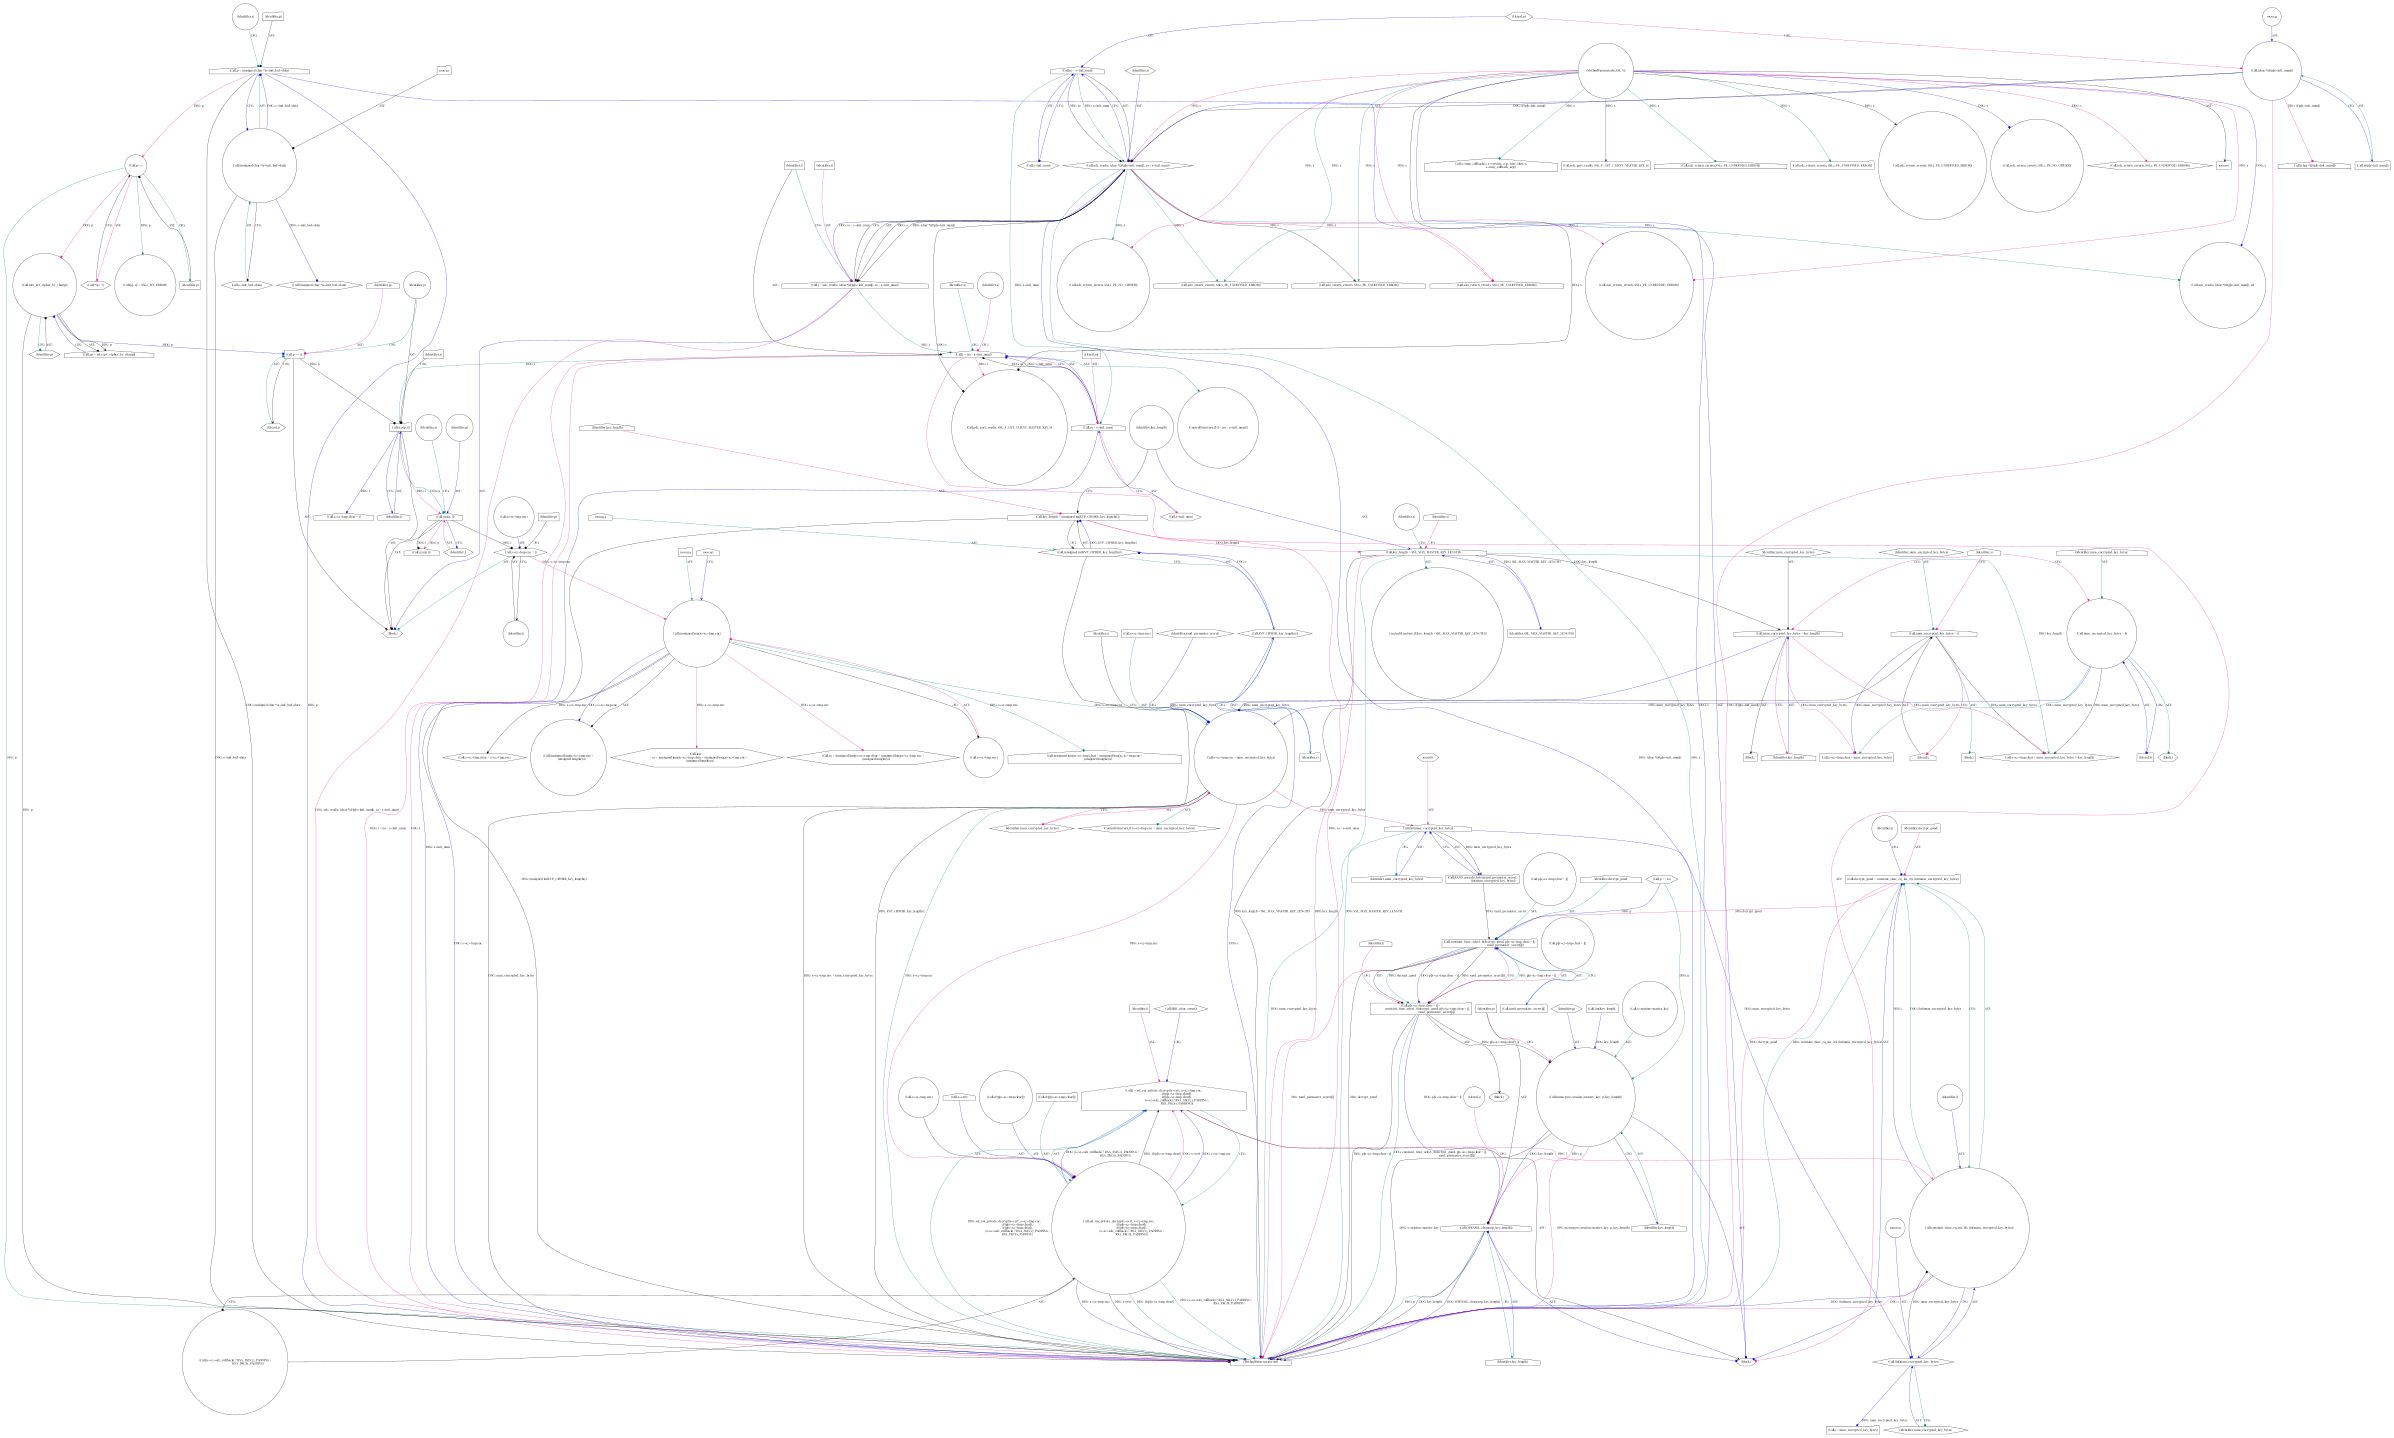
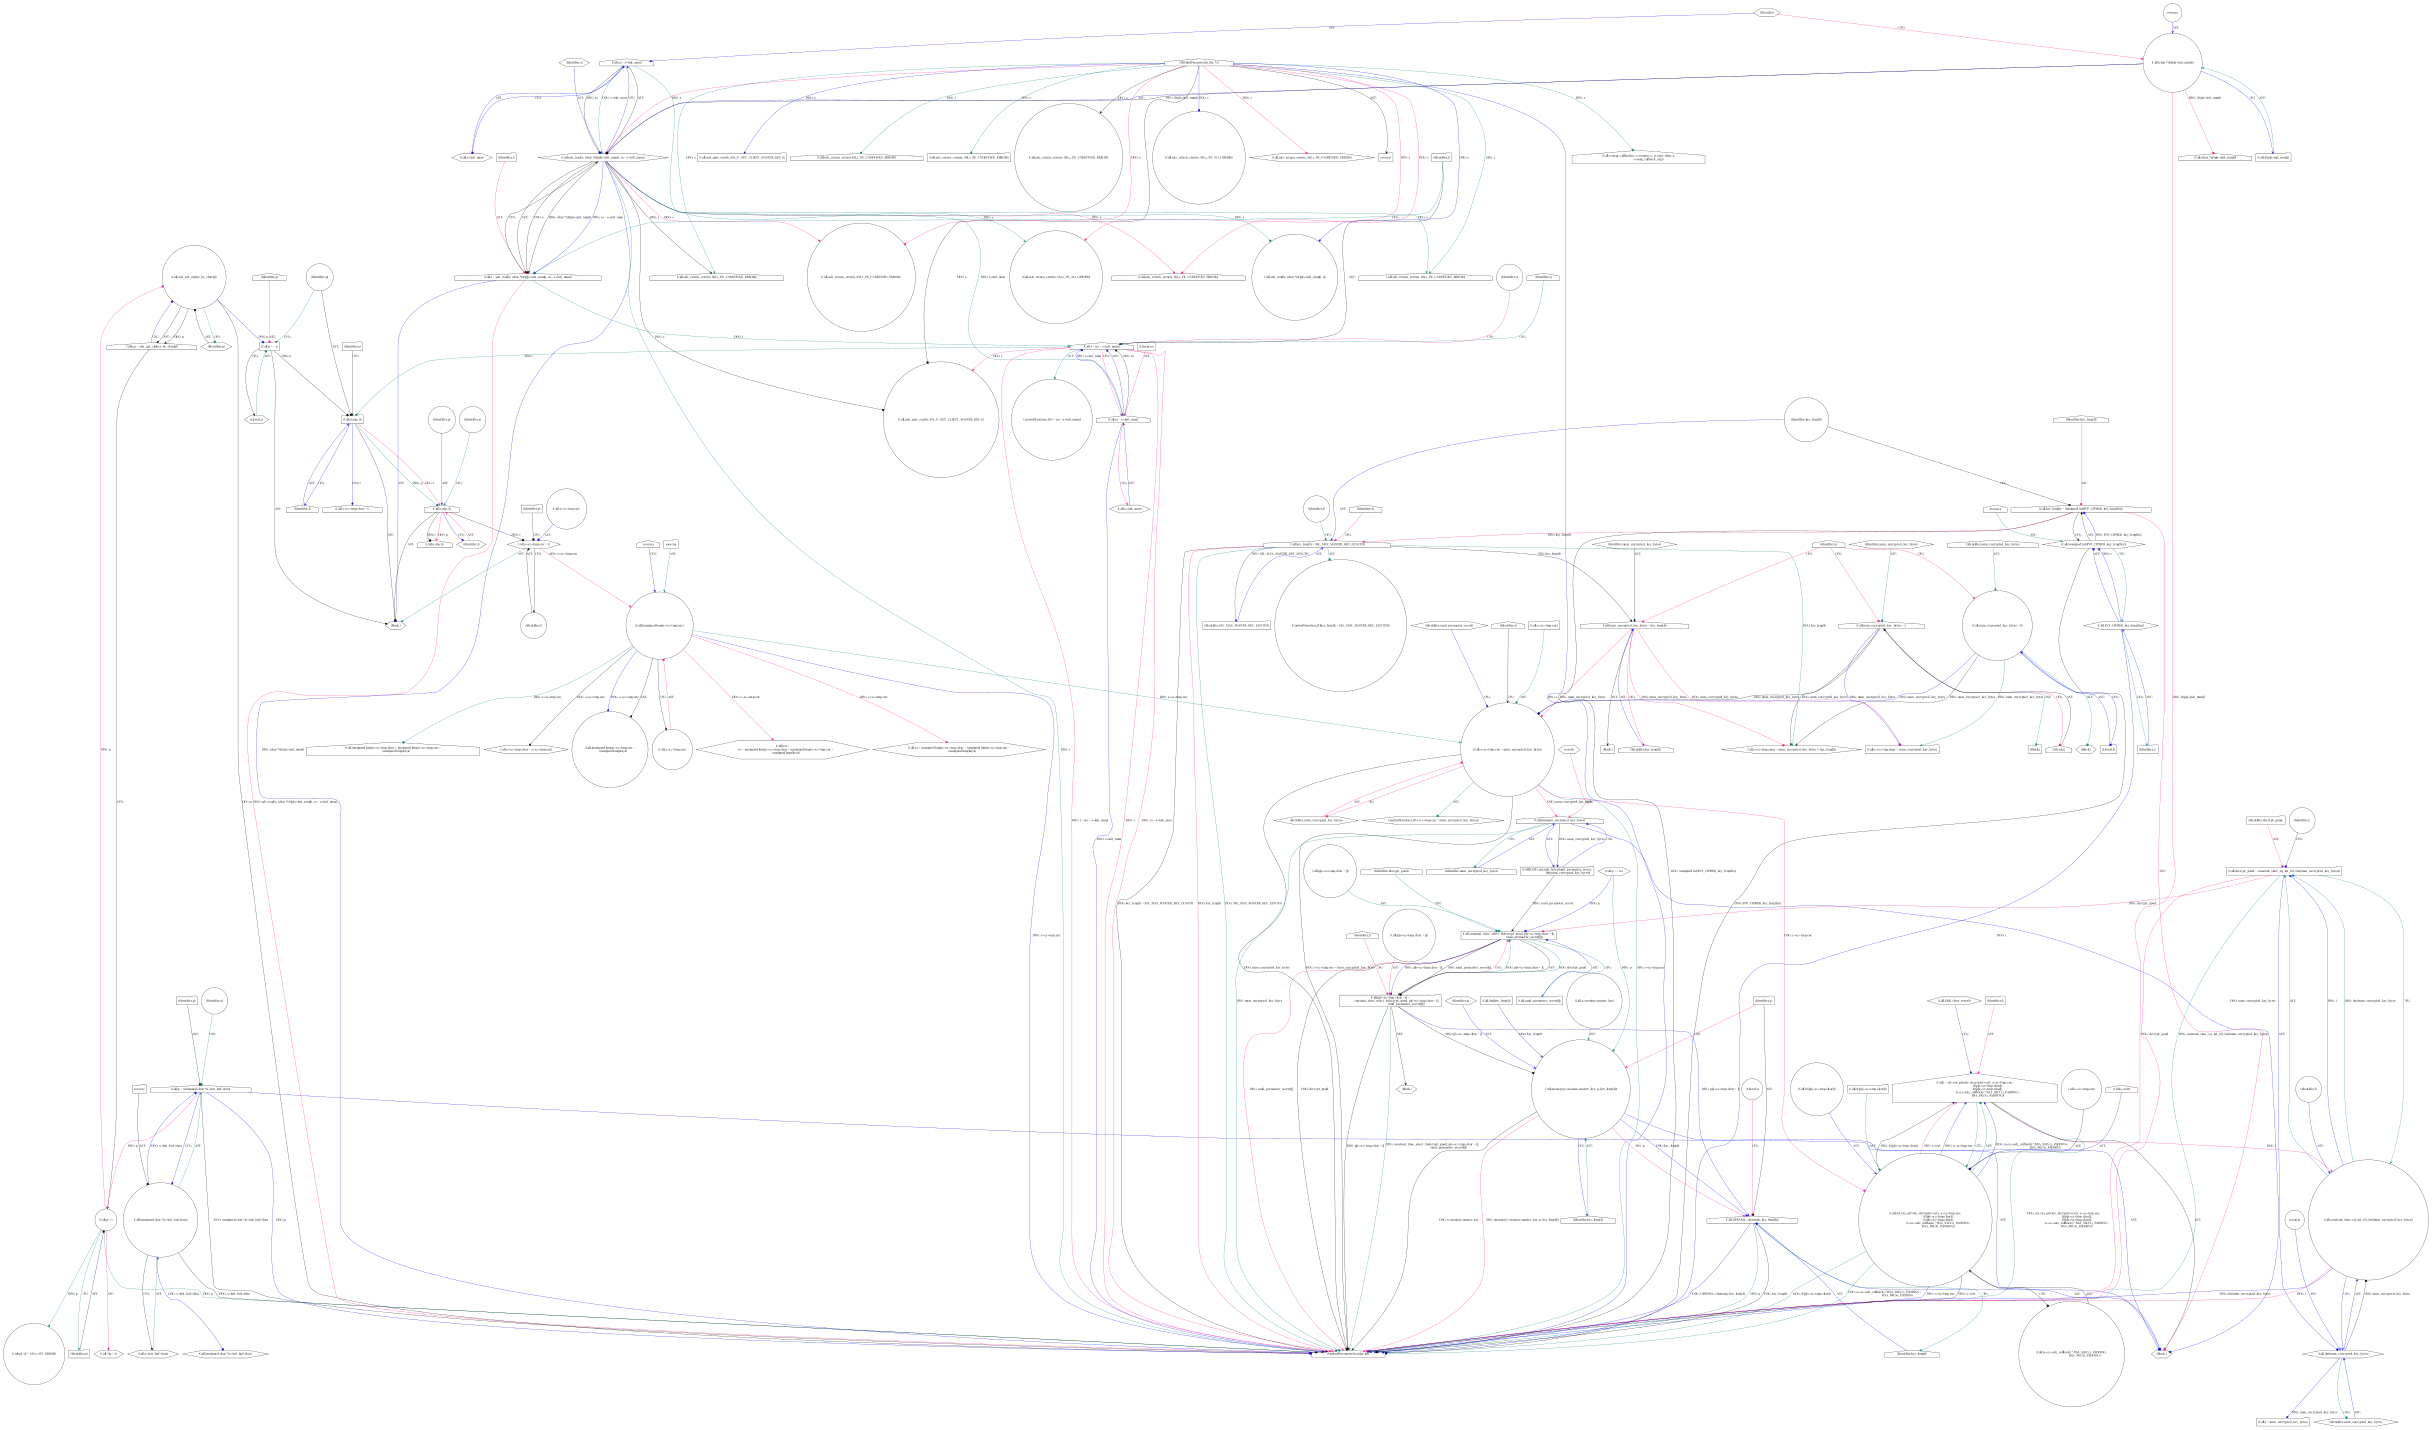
node "(MethodParameterIn,SSL *s)": shape circle -> house
edge "(Call,*(p++))" -> "(Call,p++)": now "(Call,cp = ssl2_get_cipher_by_char(p))" -> "(Call,p++)"
edge "(Call,num_encrypted_key_bytes = key_length)" -> "(Call,s->s2->tmp.enc < num_encrypted_key_bytes)": color blue -> deeppink
node "(MethodReturn,static int)": label "(MethodReturn,static int)" -> "(MethodParameterIn,static int)"
